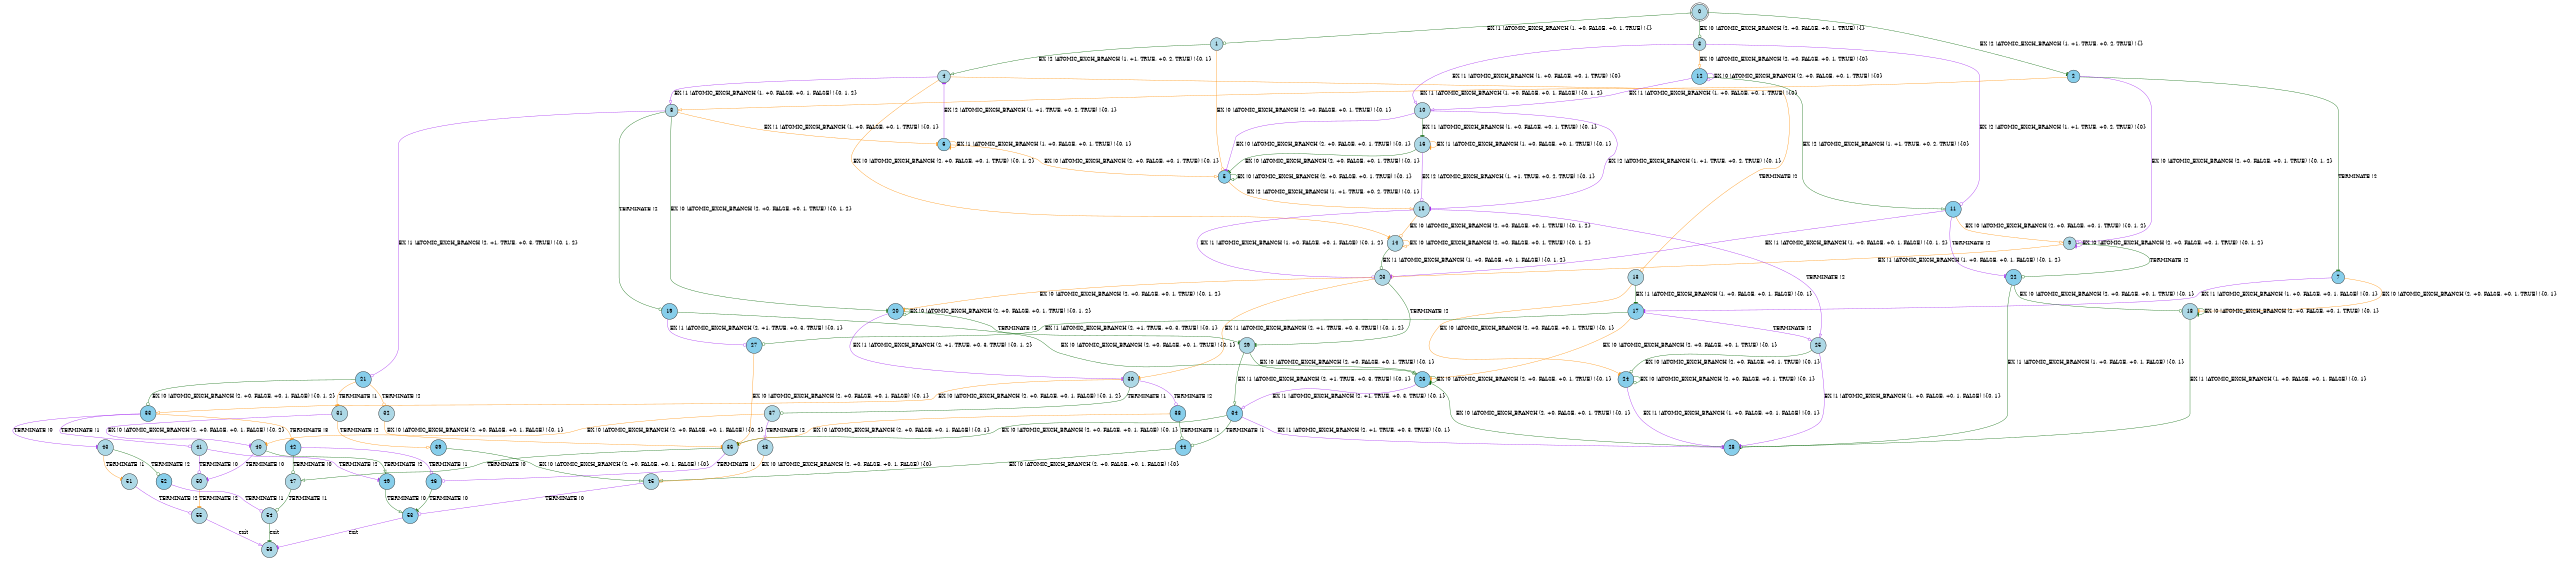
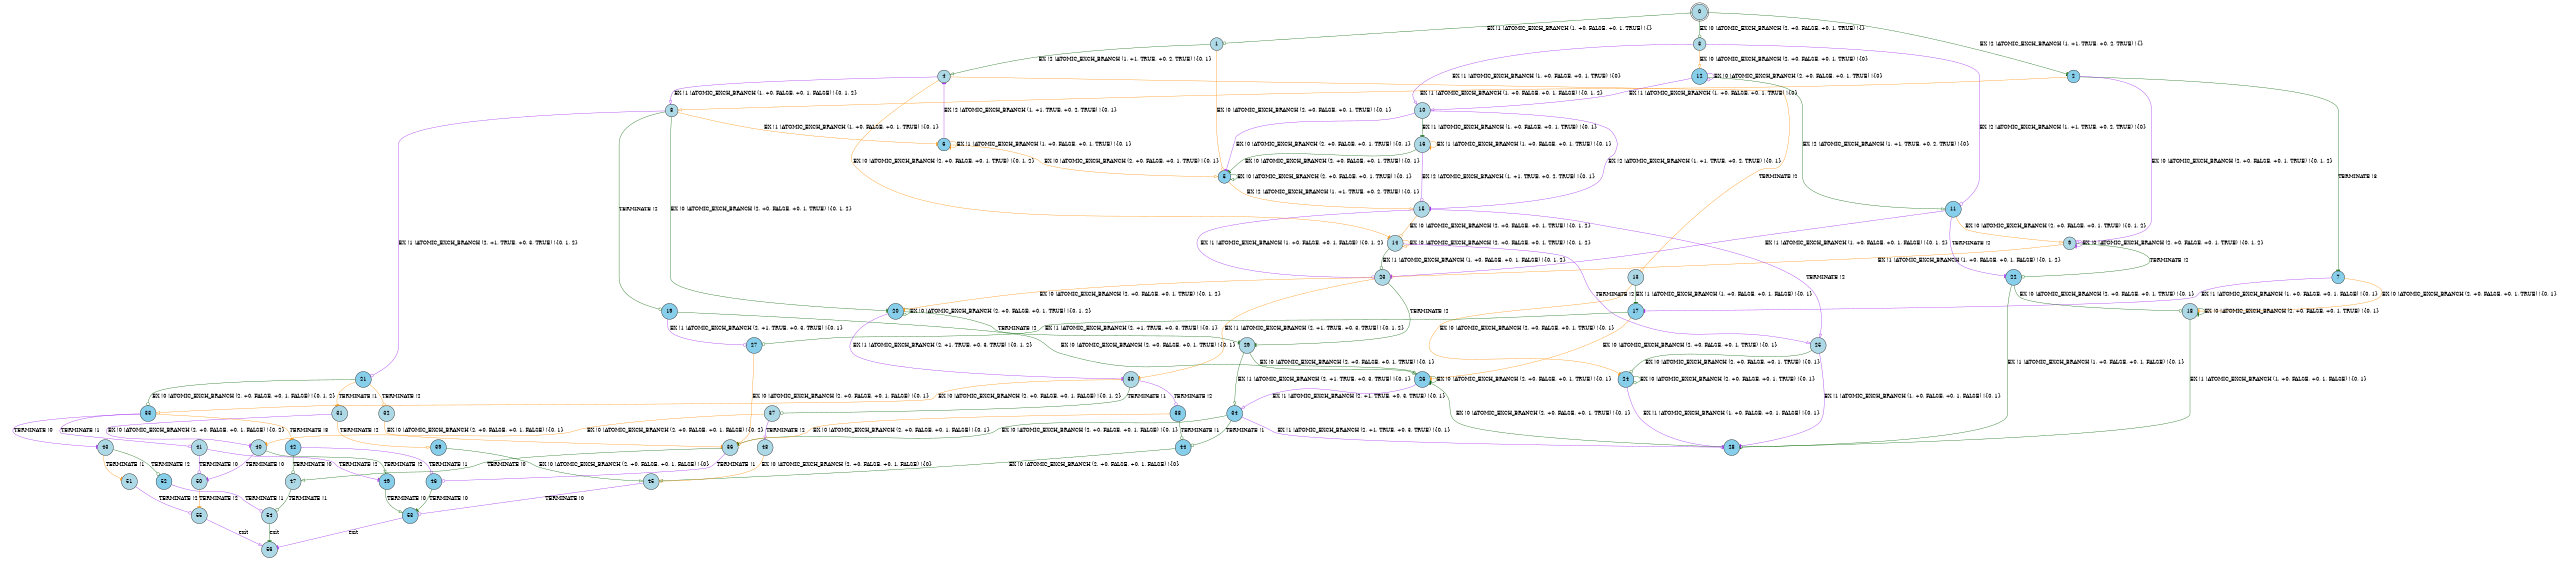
edge "2" -> "7": label "TERMINATE !2" -> "TERMINATE !8"
edge "17" -> "25": now "14" -> "25"
